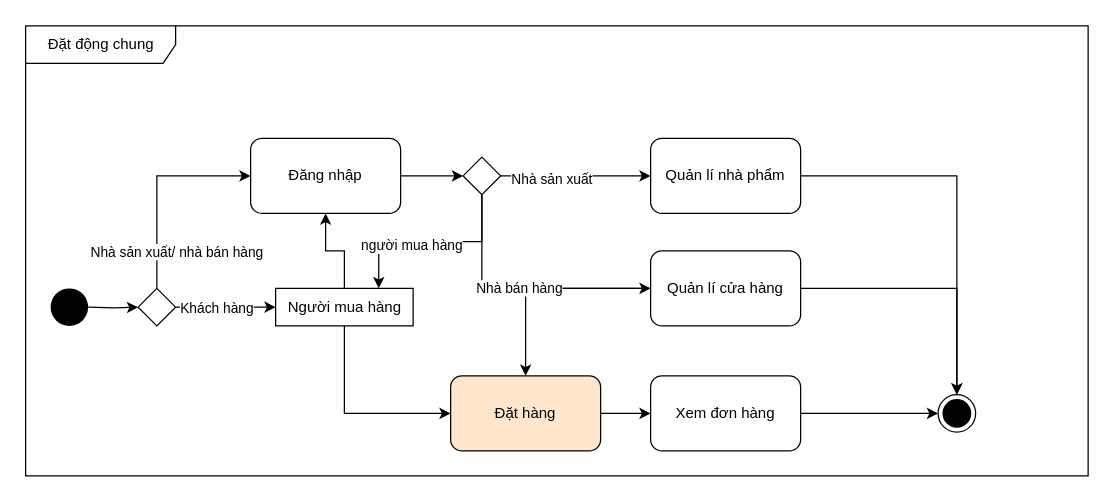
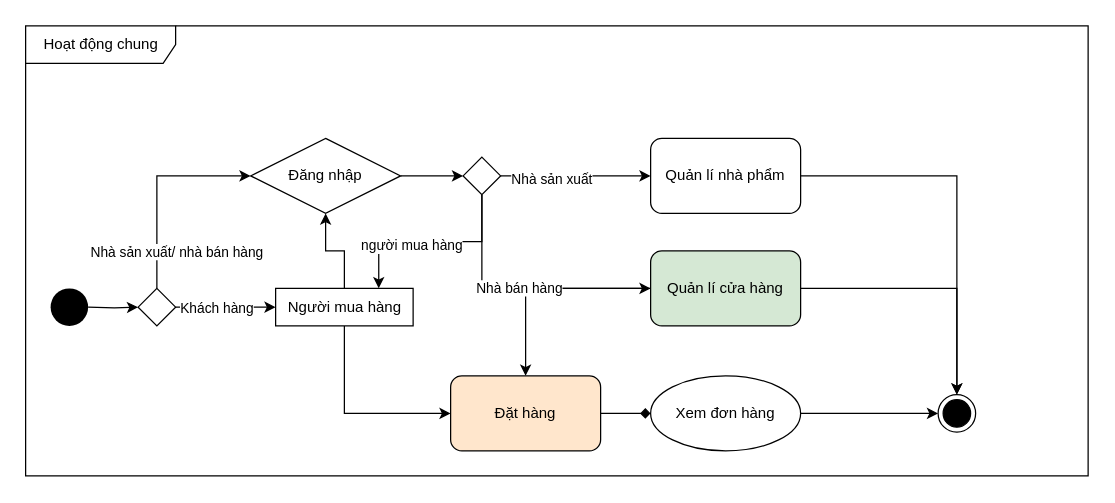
node "Đặt động chung": label "Đặt động chung" -> "Hoạt động chung"
node "Đăng nhập": shape rounded rectangle -> diamond
node "Quản lí cửa hàng": fillcolor #ffffff -> #d5e8d4
edge "Đặt hàng" -> "Xem đơn hàng": arrowhead classic -> diamond
node "Xem đơn hàng": shape rounded rectangle -> ellipse
